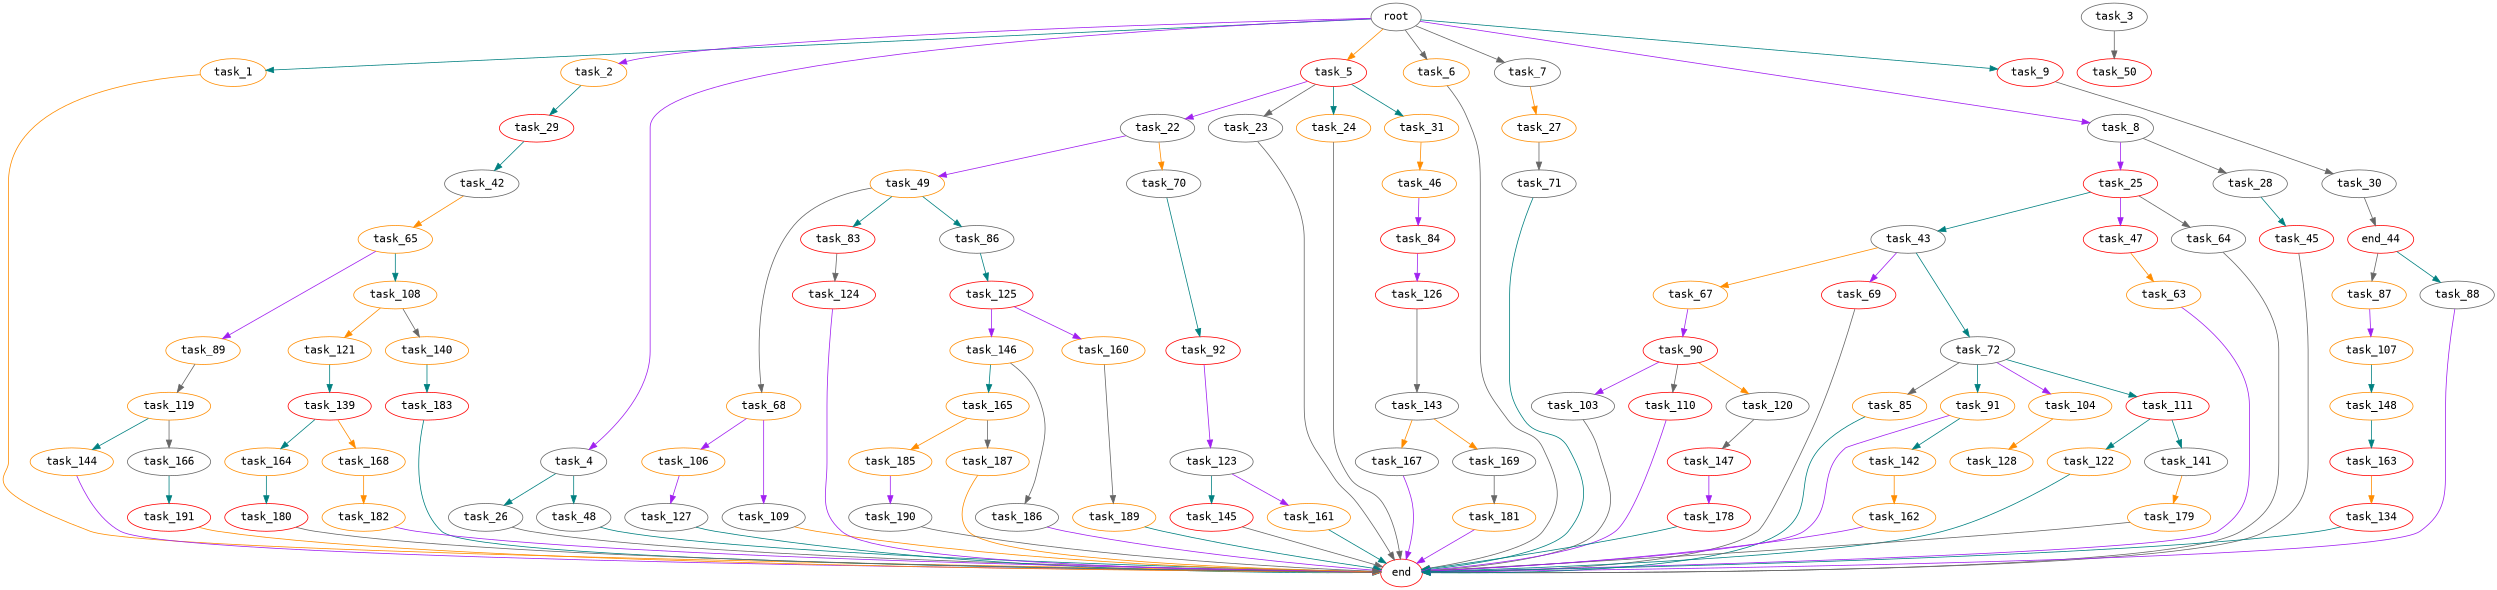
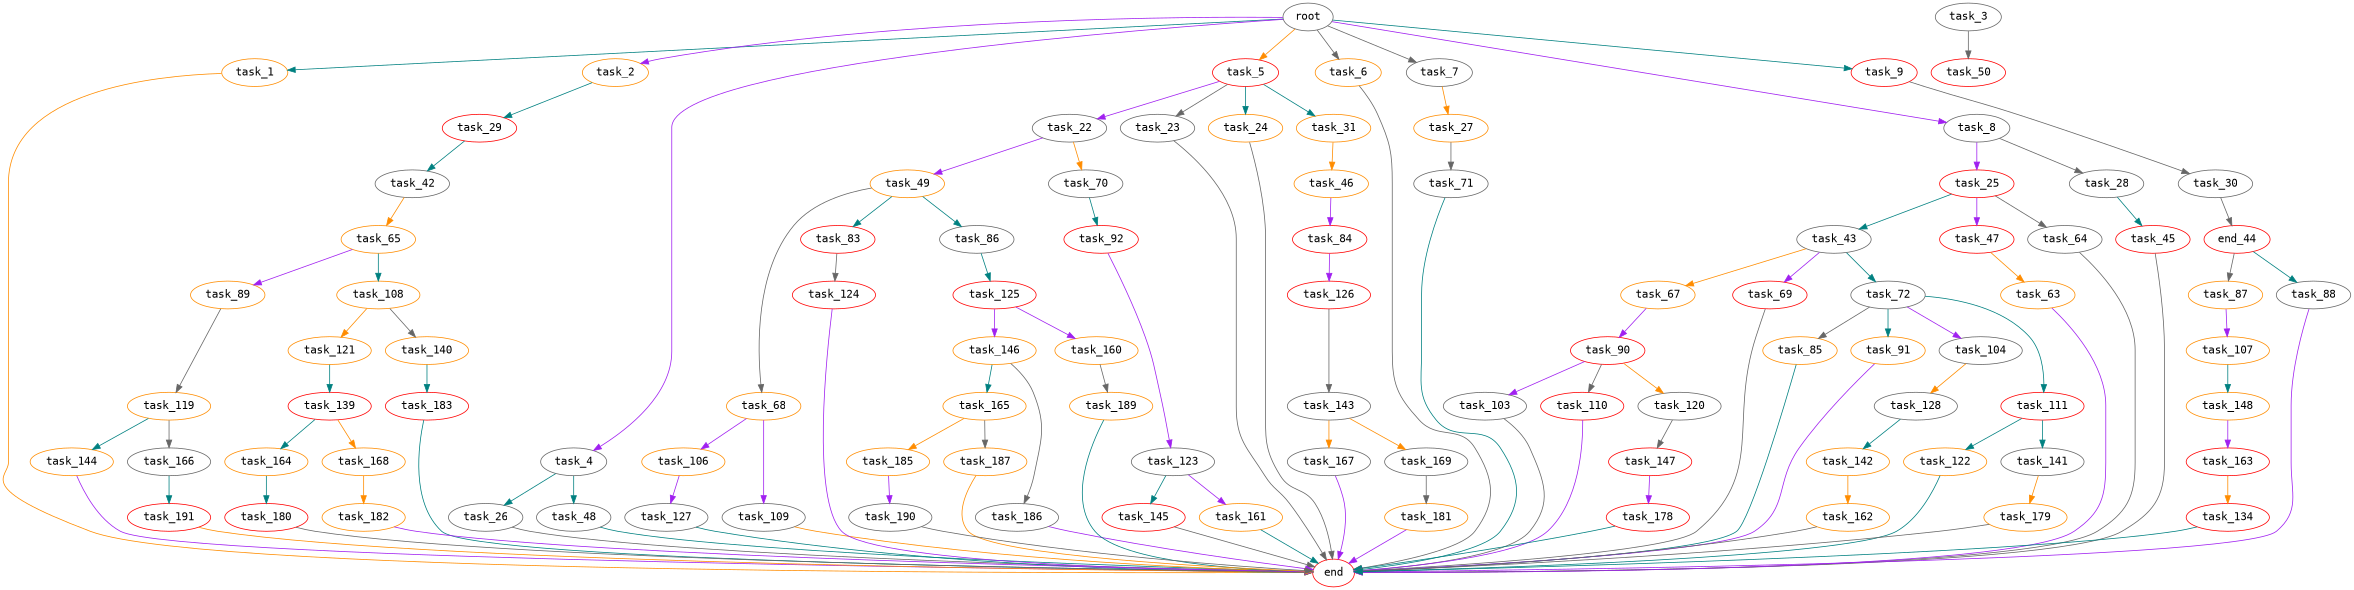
node "task_104": color darkorange -> gray40
edge "task_148" -> "task_163": color teal -> purple
edge "task_91" -> "task_142": now "task_128" -> "task_142"
node "task_128": color darkorange -> gray40
edge "task_162" -> "end": color purple -> gray40
